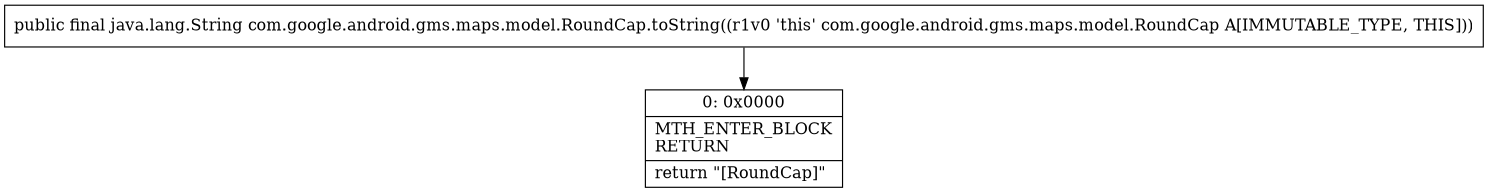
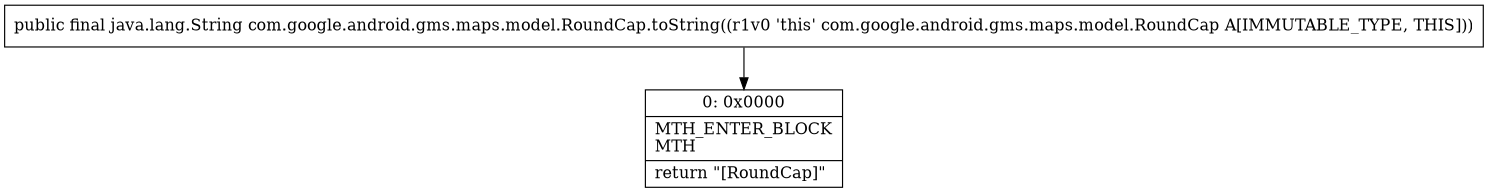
node "0: 0x0000": text "RETURN" -> "MTH"
